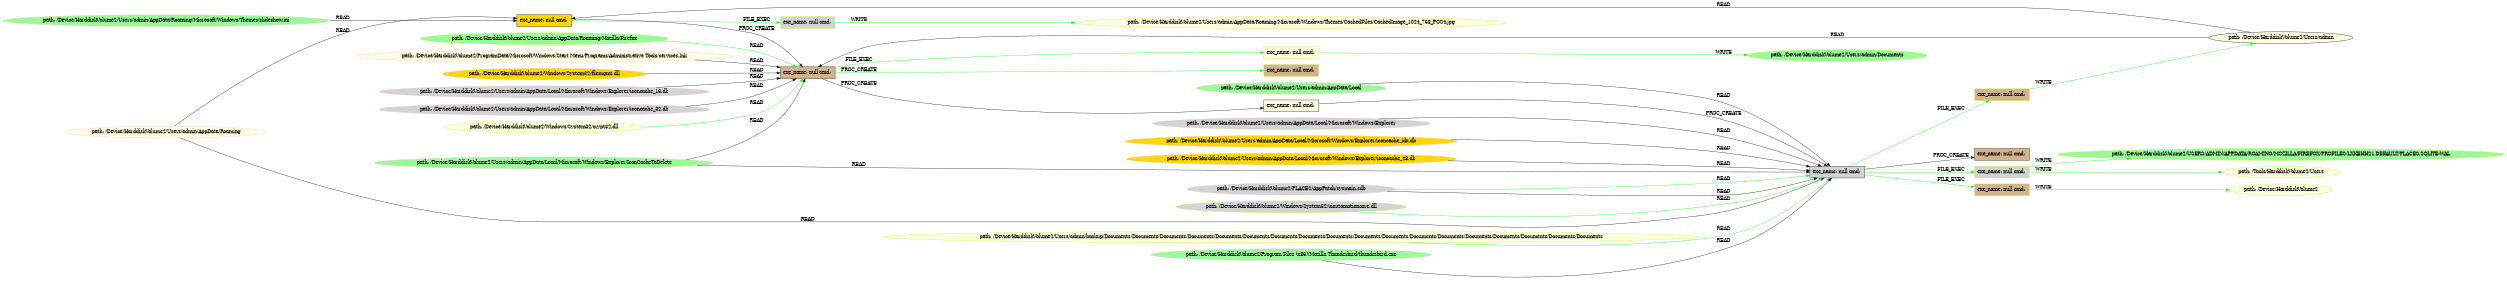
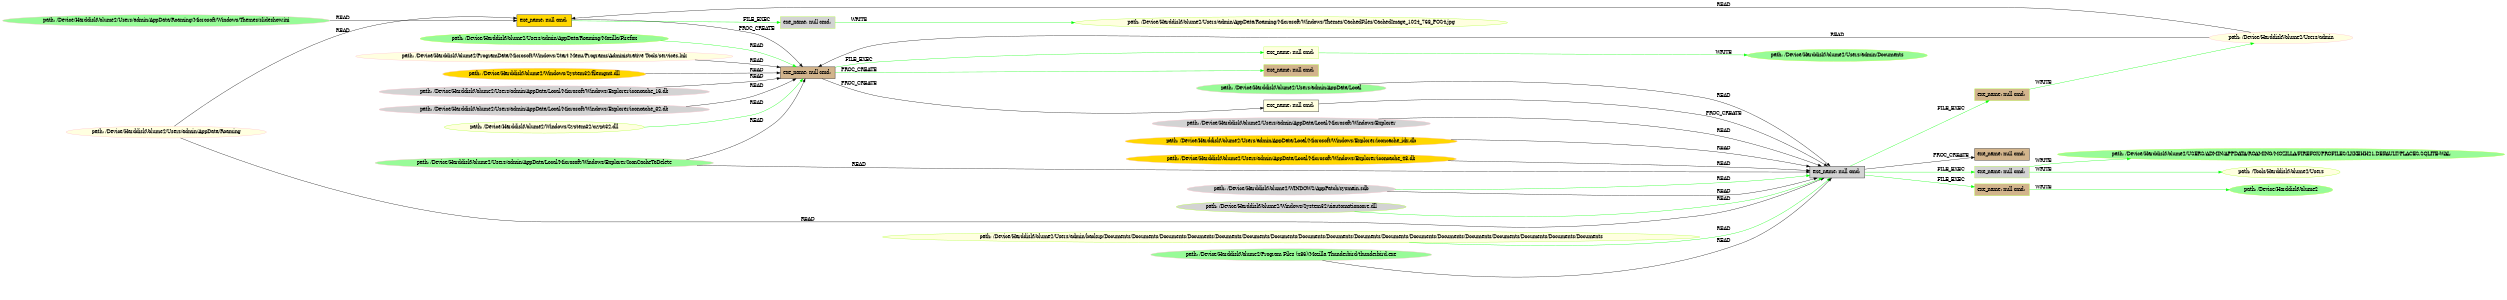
node "path: /Device/HarddiskVolume2/Users/admin": color black -> pink
node "path: /Device/HarddiskVolume2/PLACES/AppPatch/sysmain.sdb": label "path: /Device/HarddiskVolume2/PLACES/AppPatch/sysmain.sdb" -> "path: /Device/HarddiskVolume2/WINDOWS/AppPatch/sysmain.sdb"
node "path: /Device/HarddiskVolume2": fillcolor lightyellow -> palegreen
